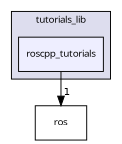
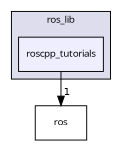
cluster "tutorials_lib": label "tutorials_lib" -> "ros_lib"
